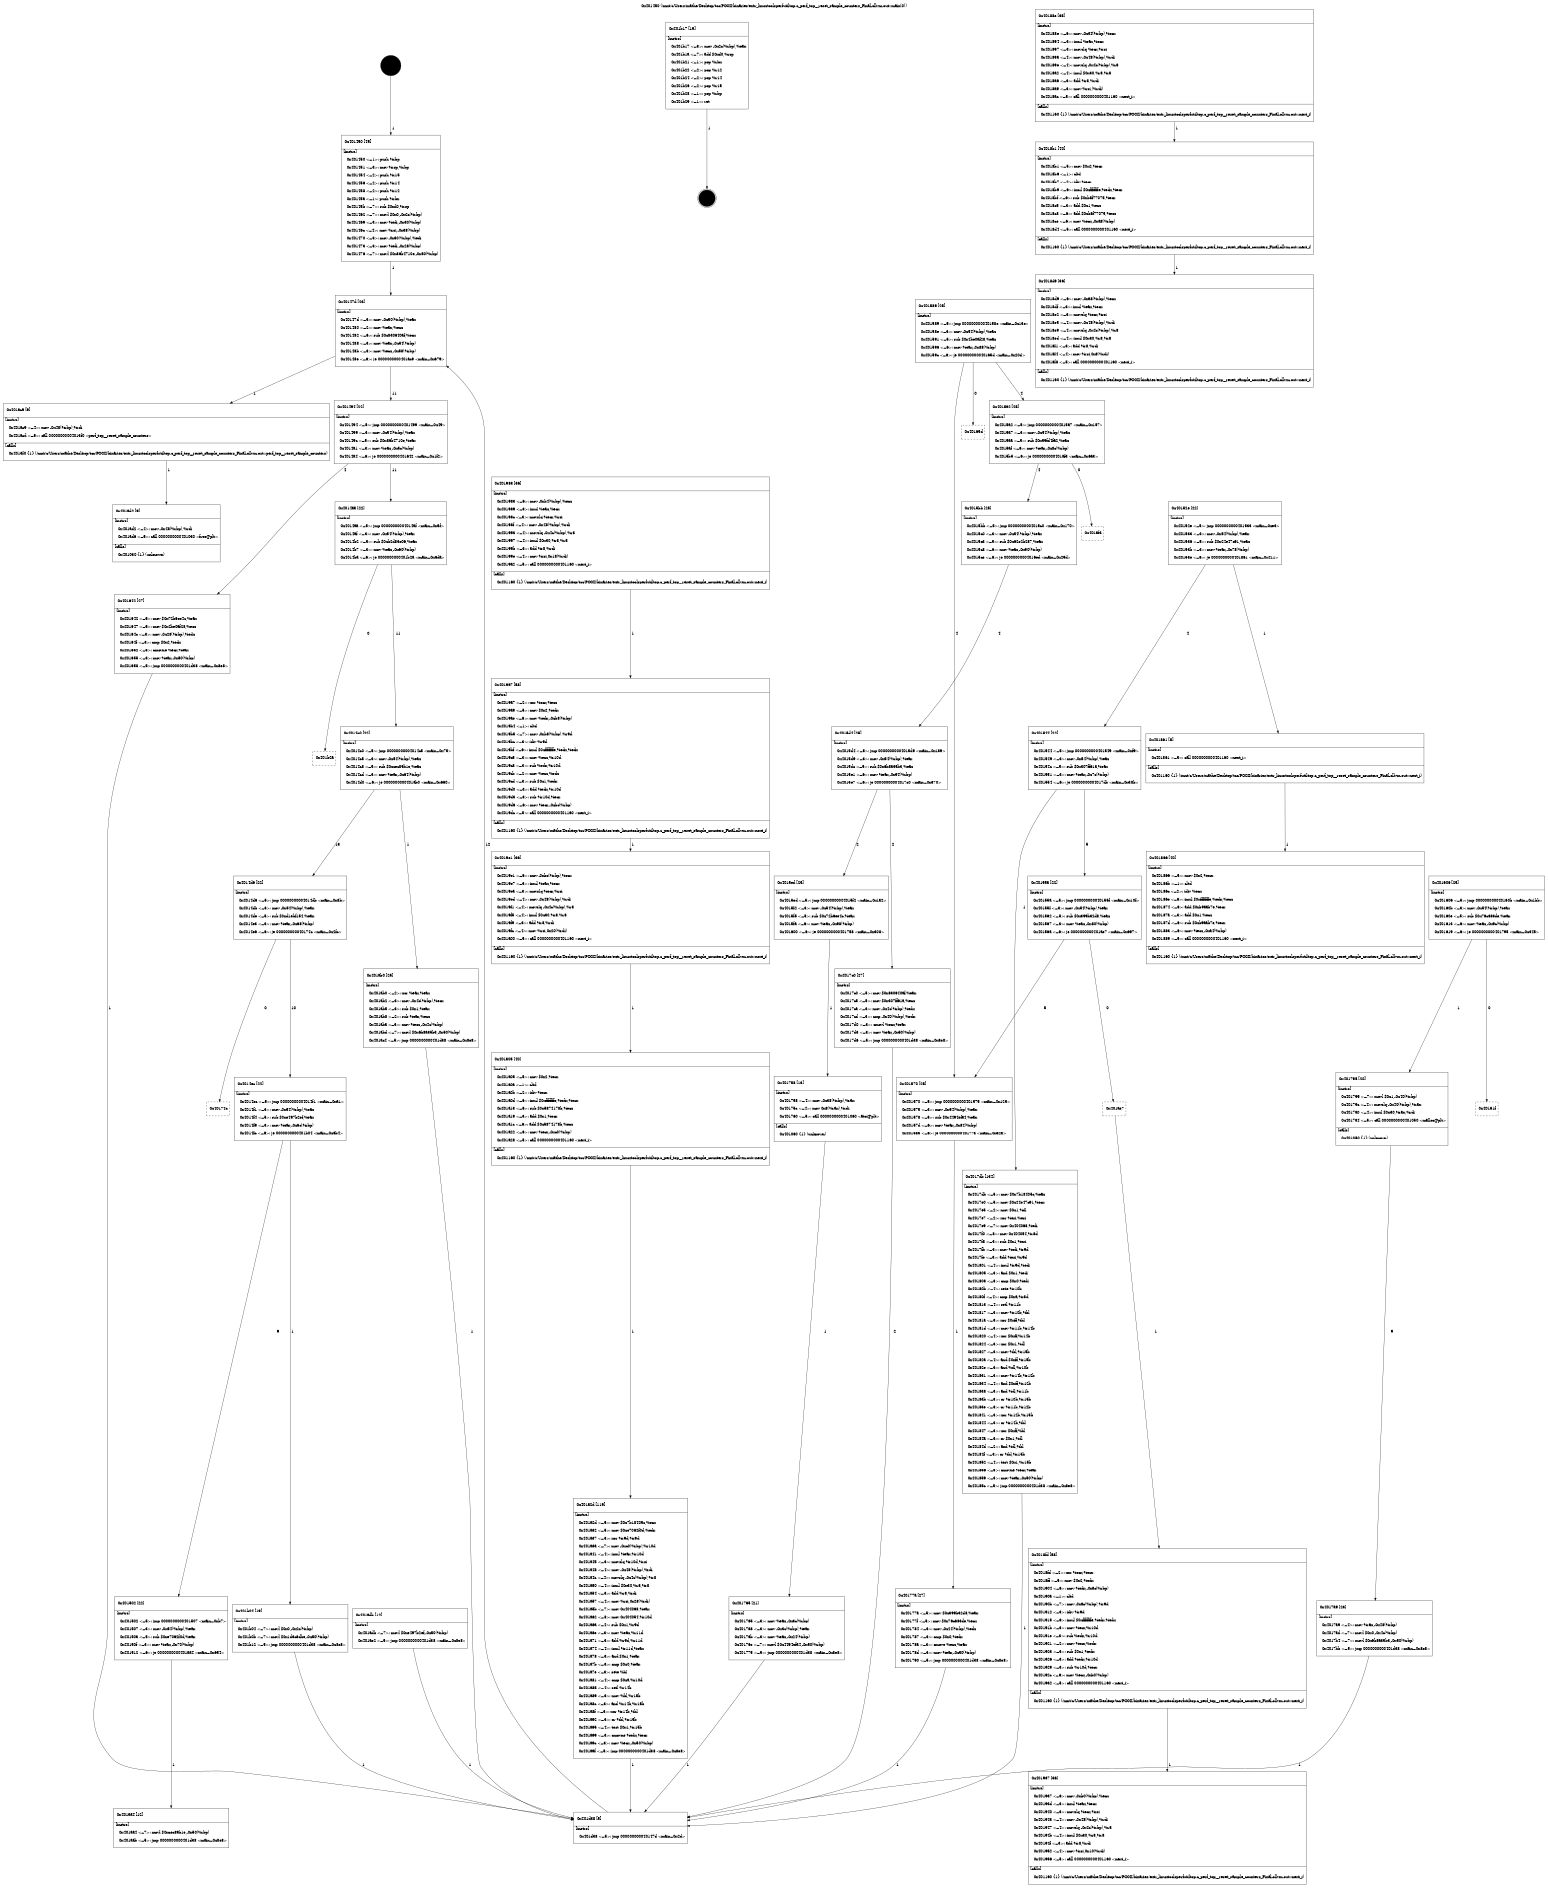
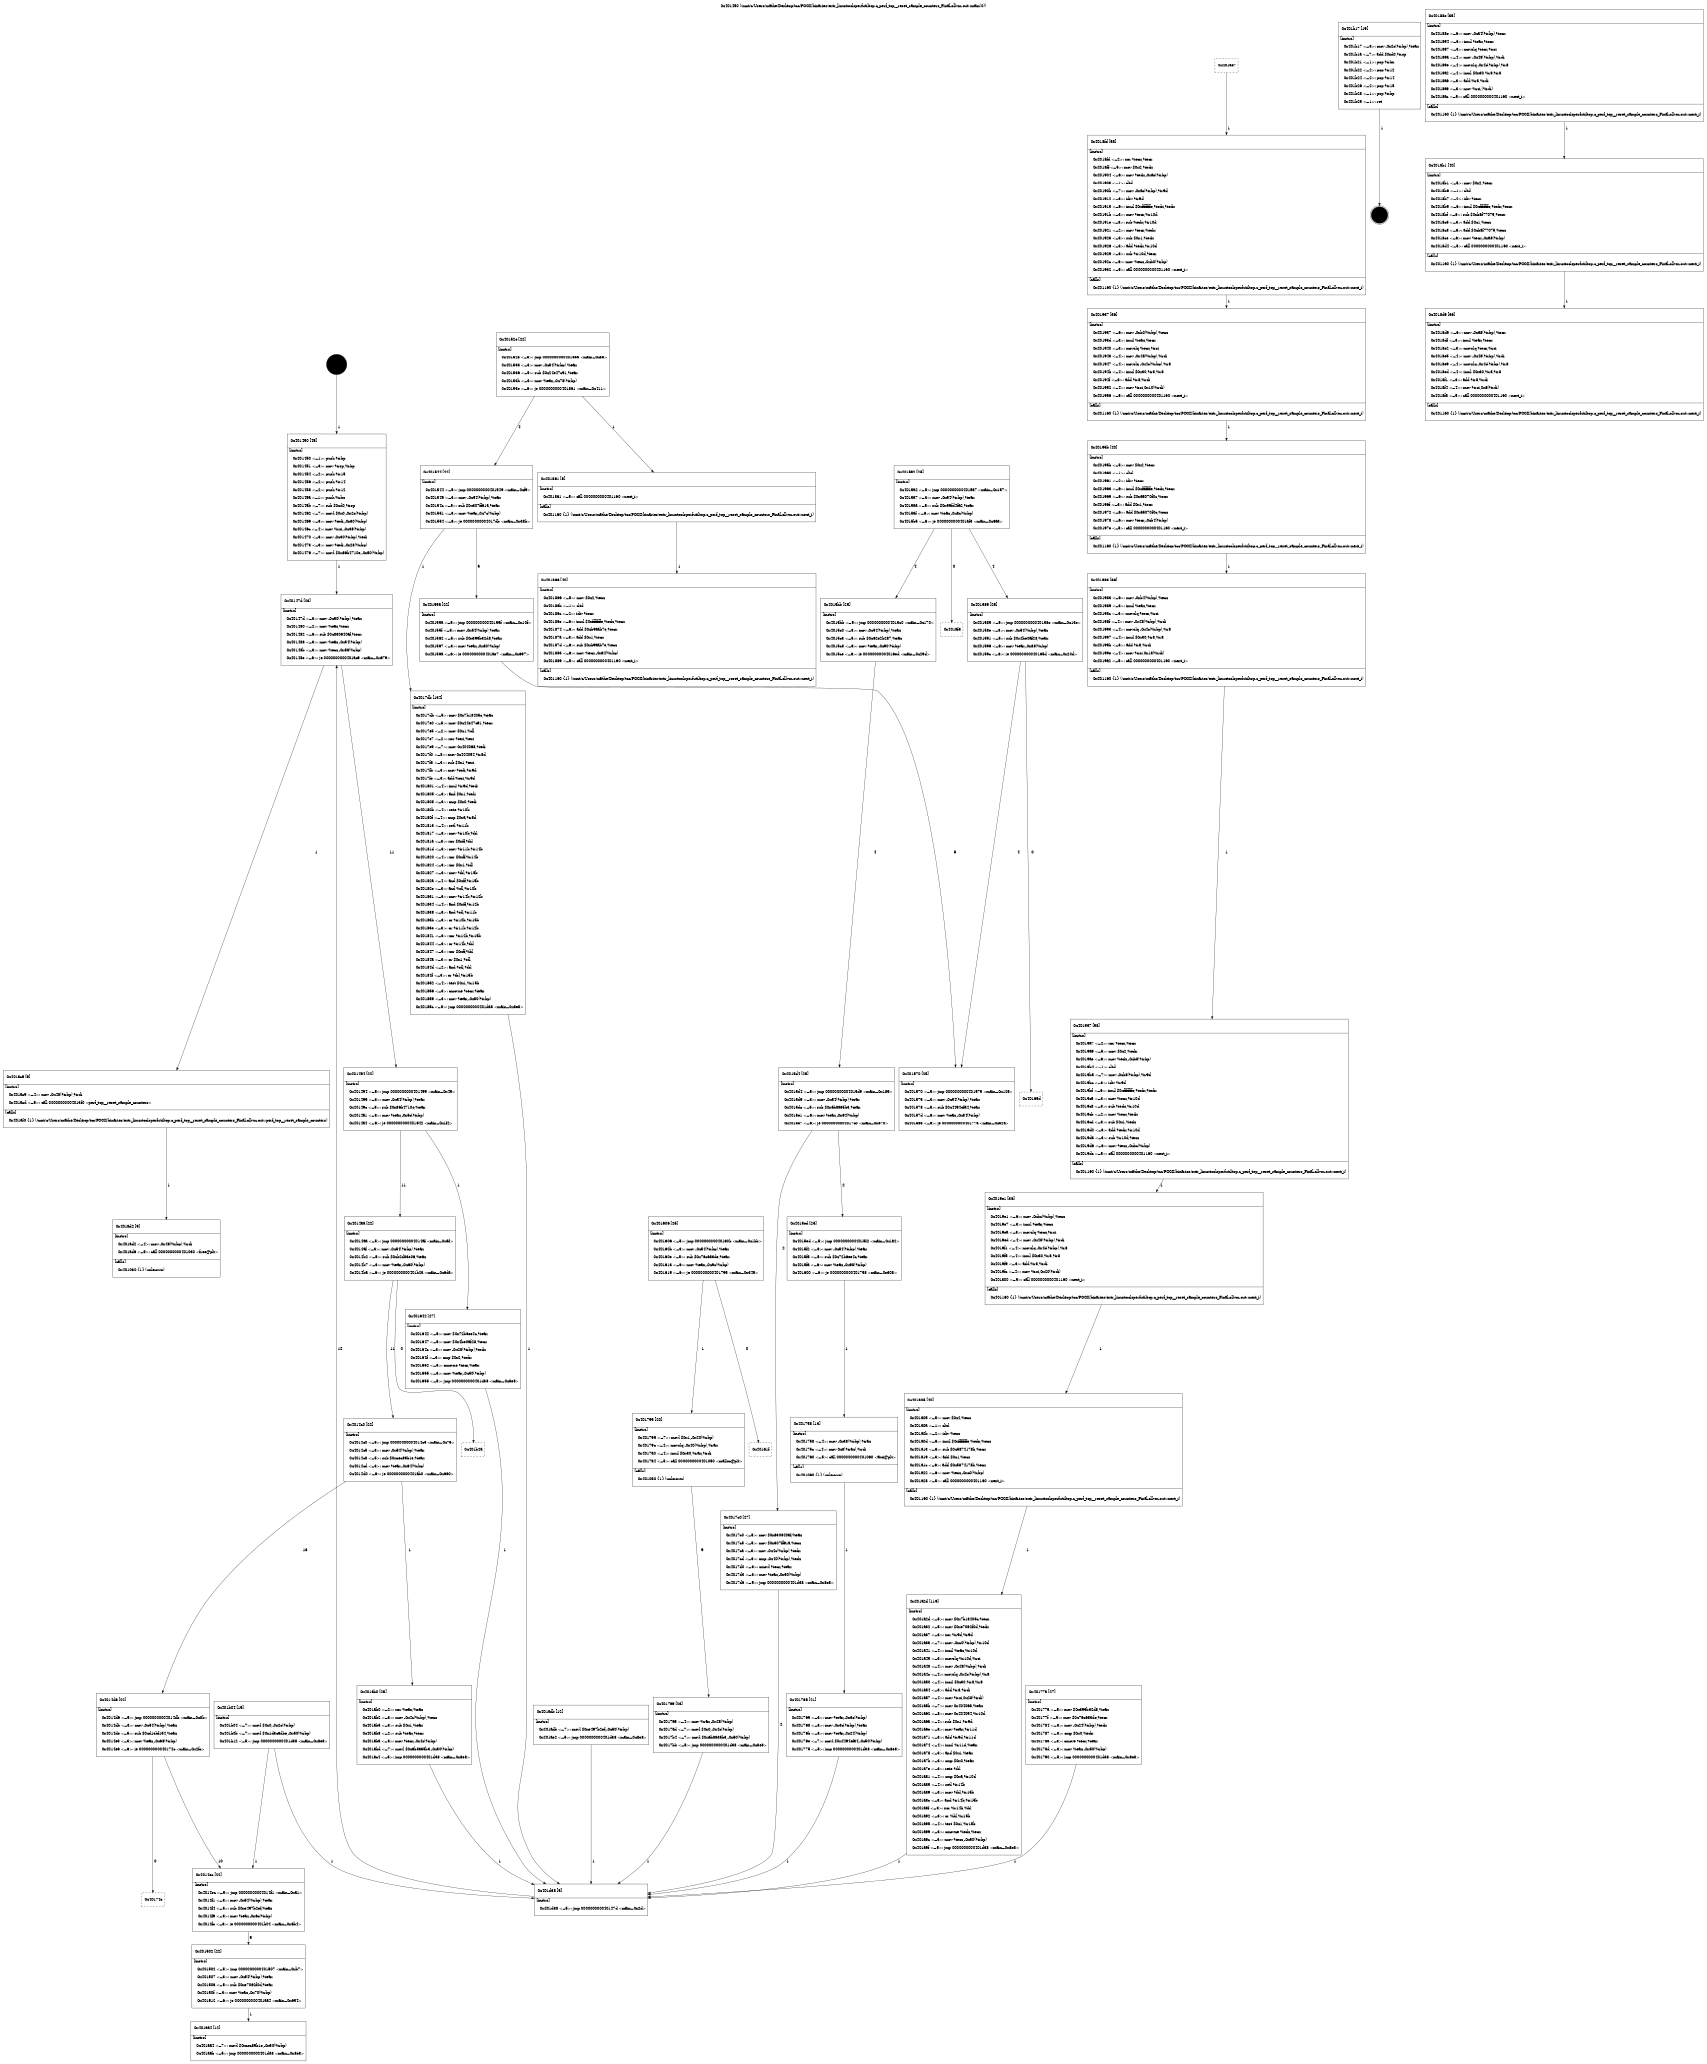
edge "0x401589 [25]" -> "0x4015a2 [25]": reversed
edge "0x401494 [22]" -> "0x401642 [27]": label " 4" -> " 1"
node "0x40195b [40]": added
edge "0x40155a [22]" -> "0x401ae7": removed, label "0"
edge "0x401570 [25]" -> "0x40177a [27]": removed, label "1"
edge "0x4014ec [22]" -> "0x401b04 [19]": reversed
